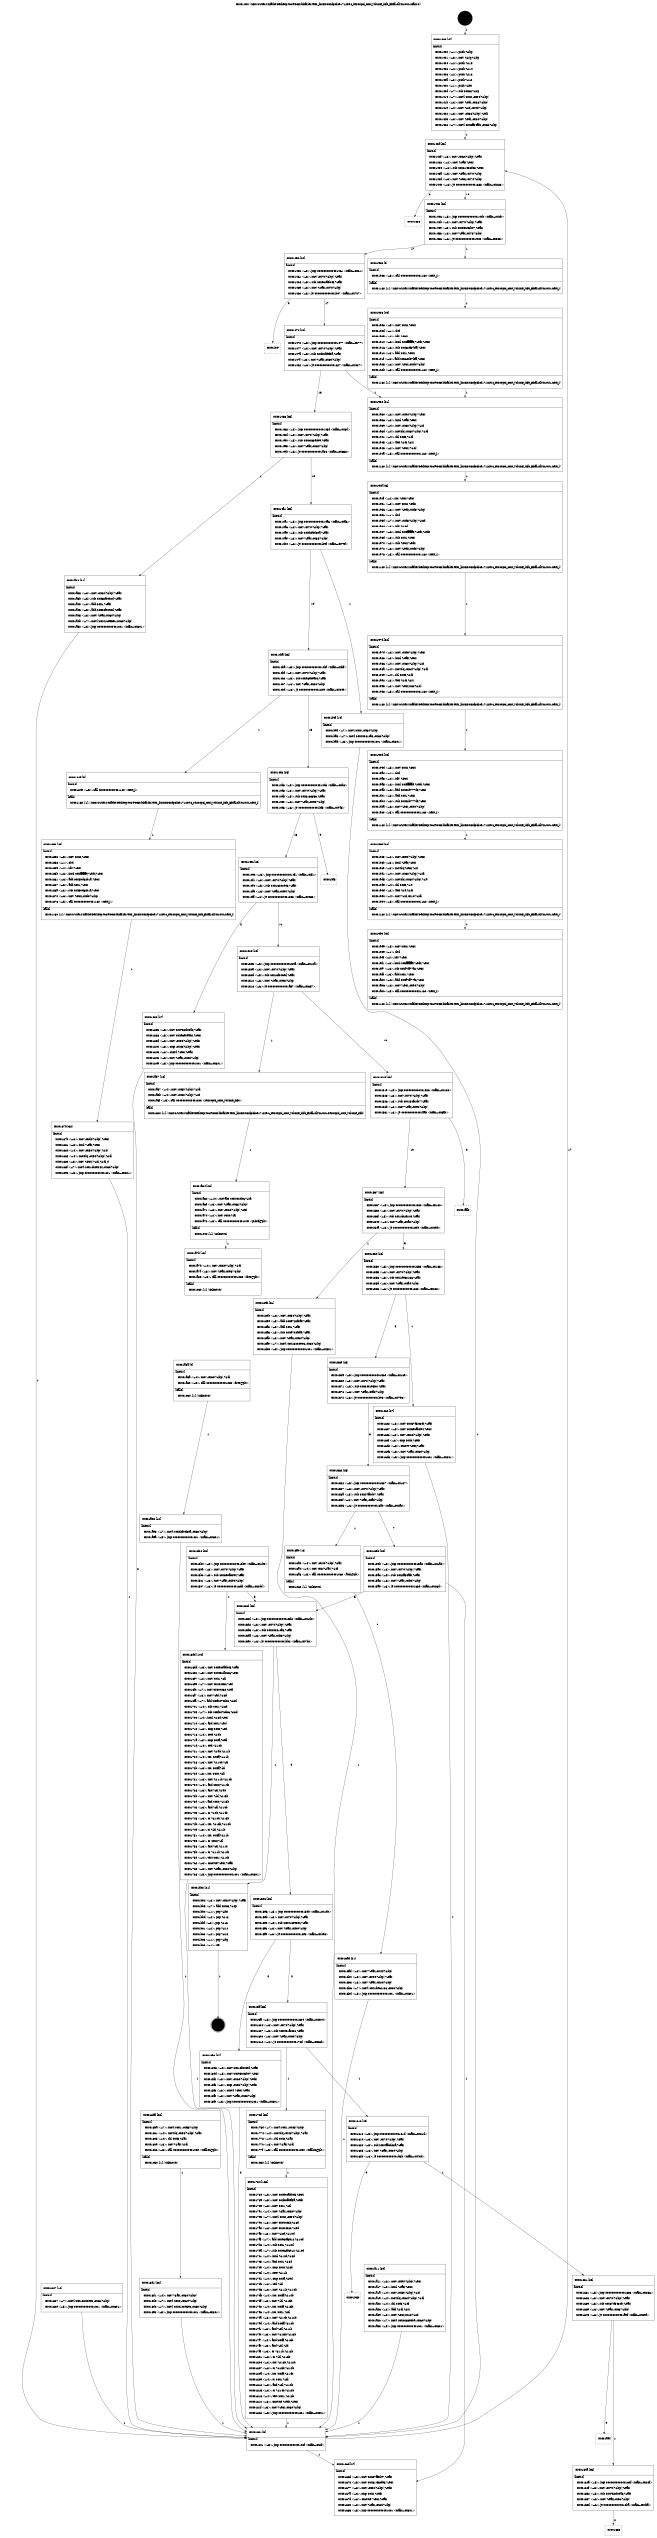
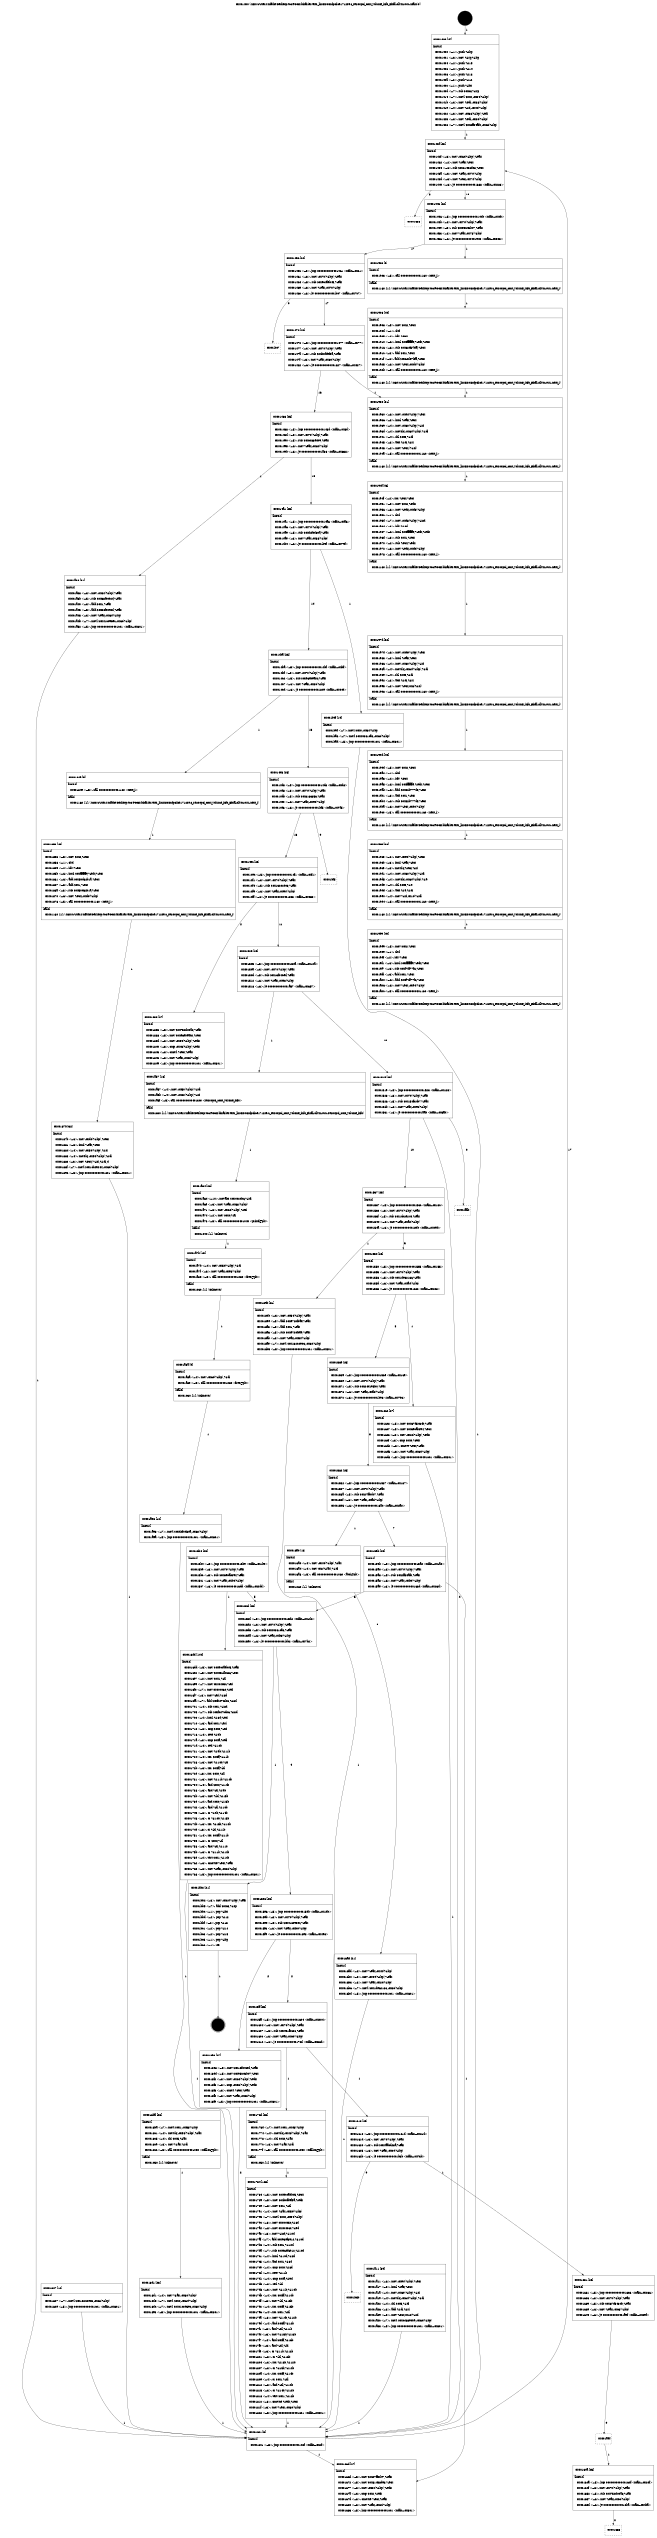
edge "0x401a7b [15]" -> "0x401a8a [9]": added, label "1"
edge "0x401833 [27]" -> "0x401c01 [5]": now "0x40151e [25]" -> "0x401c01 [5]"
edge "0x401631 [25]" -> "0x40164a [25]": now "0x401a9f" -> "0x40164a [25]"
